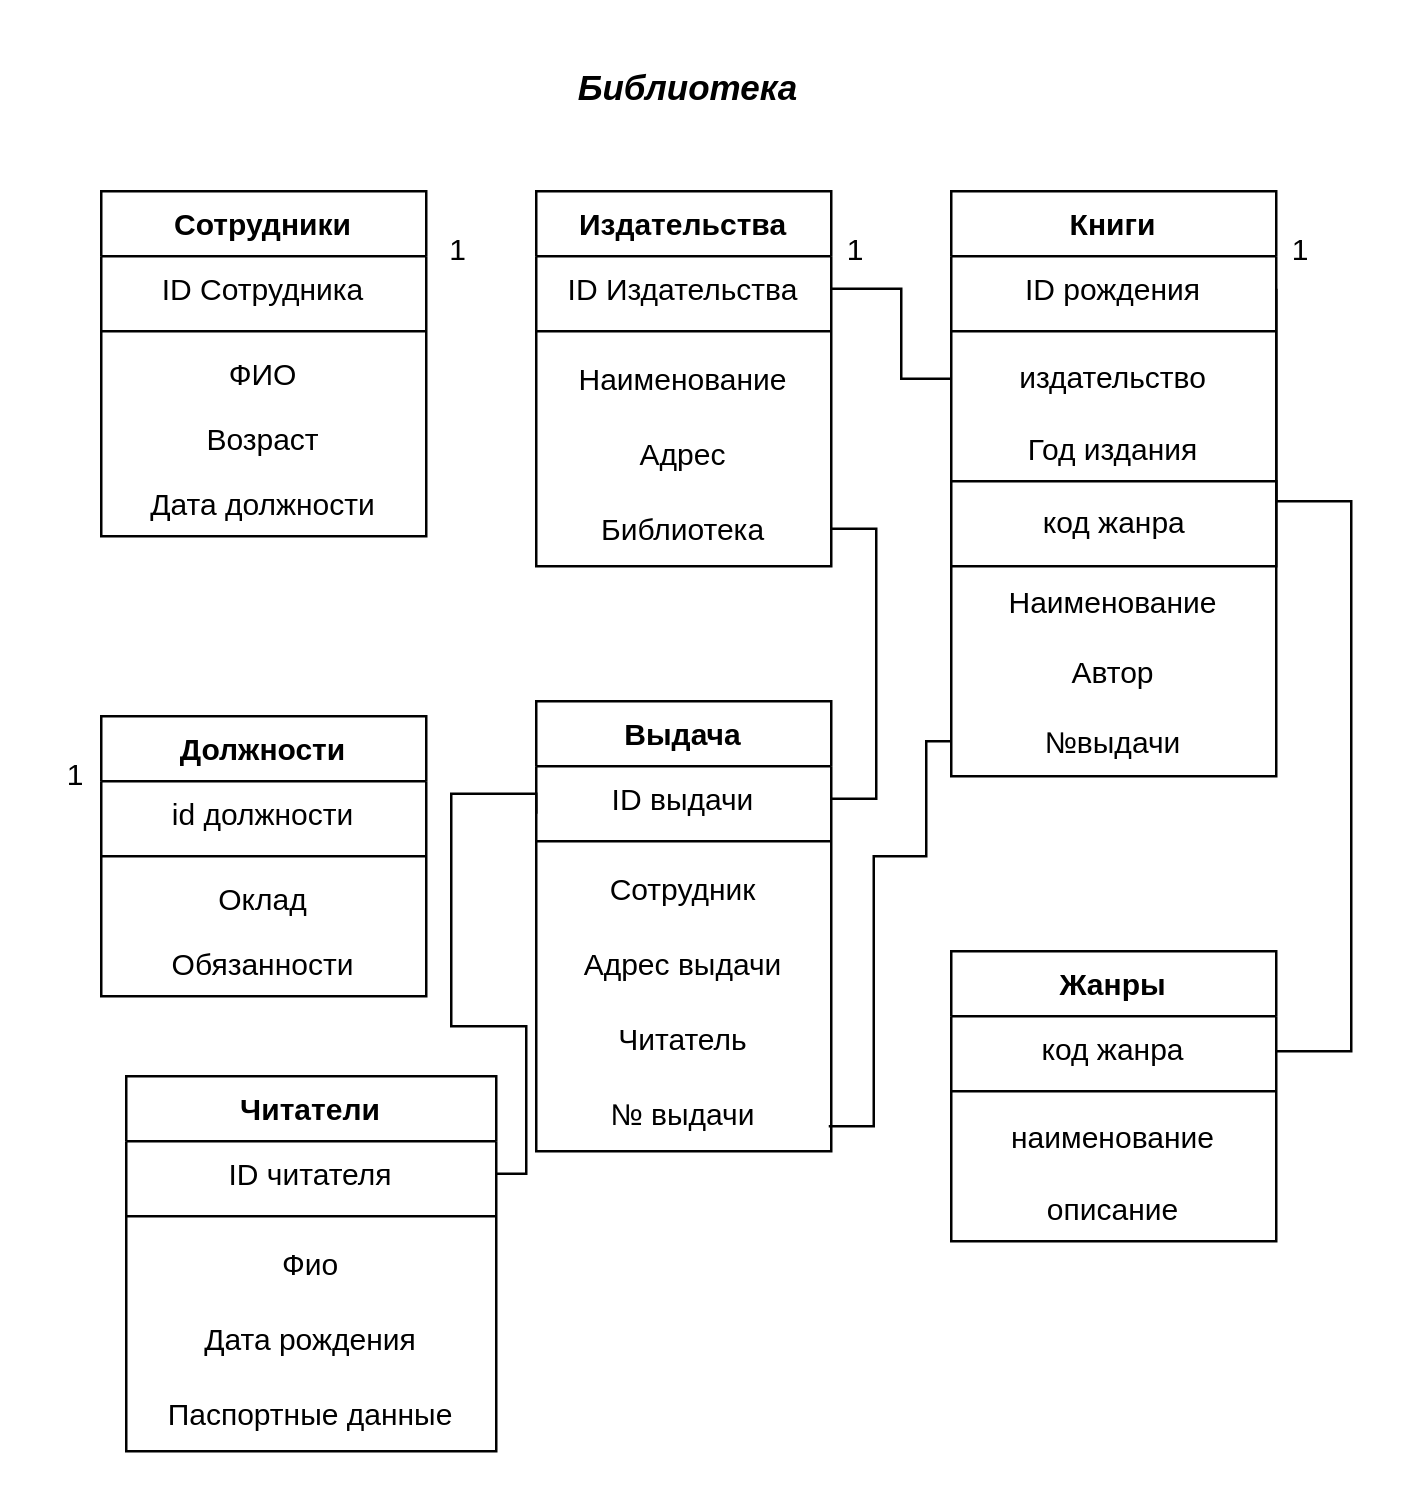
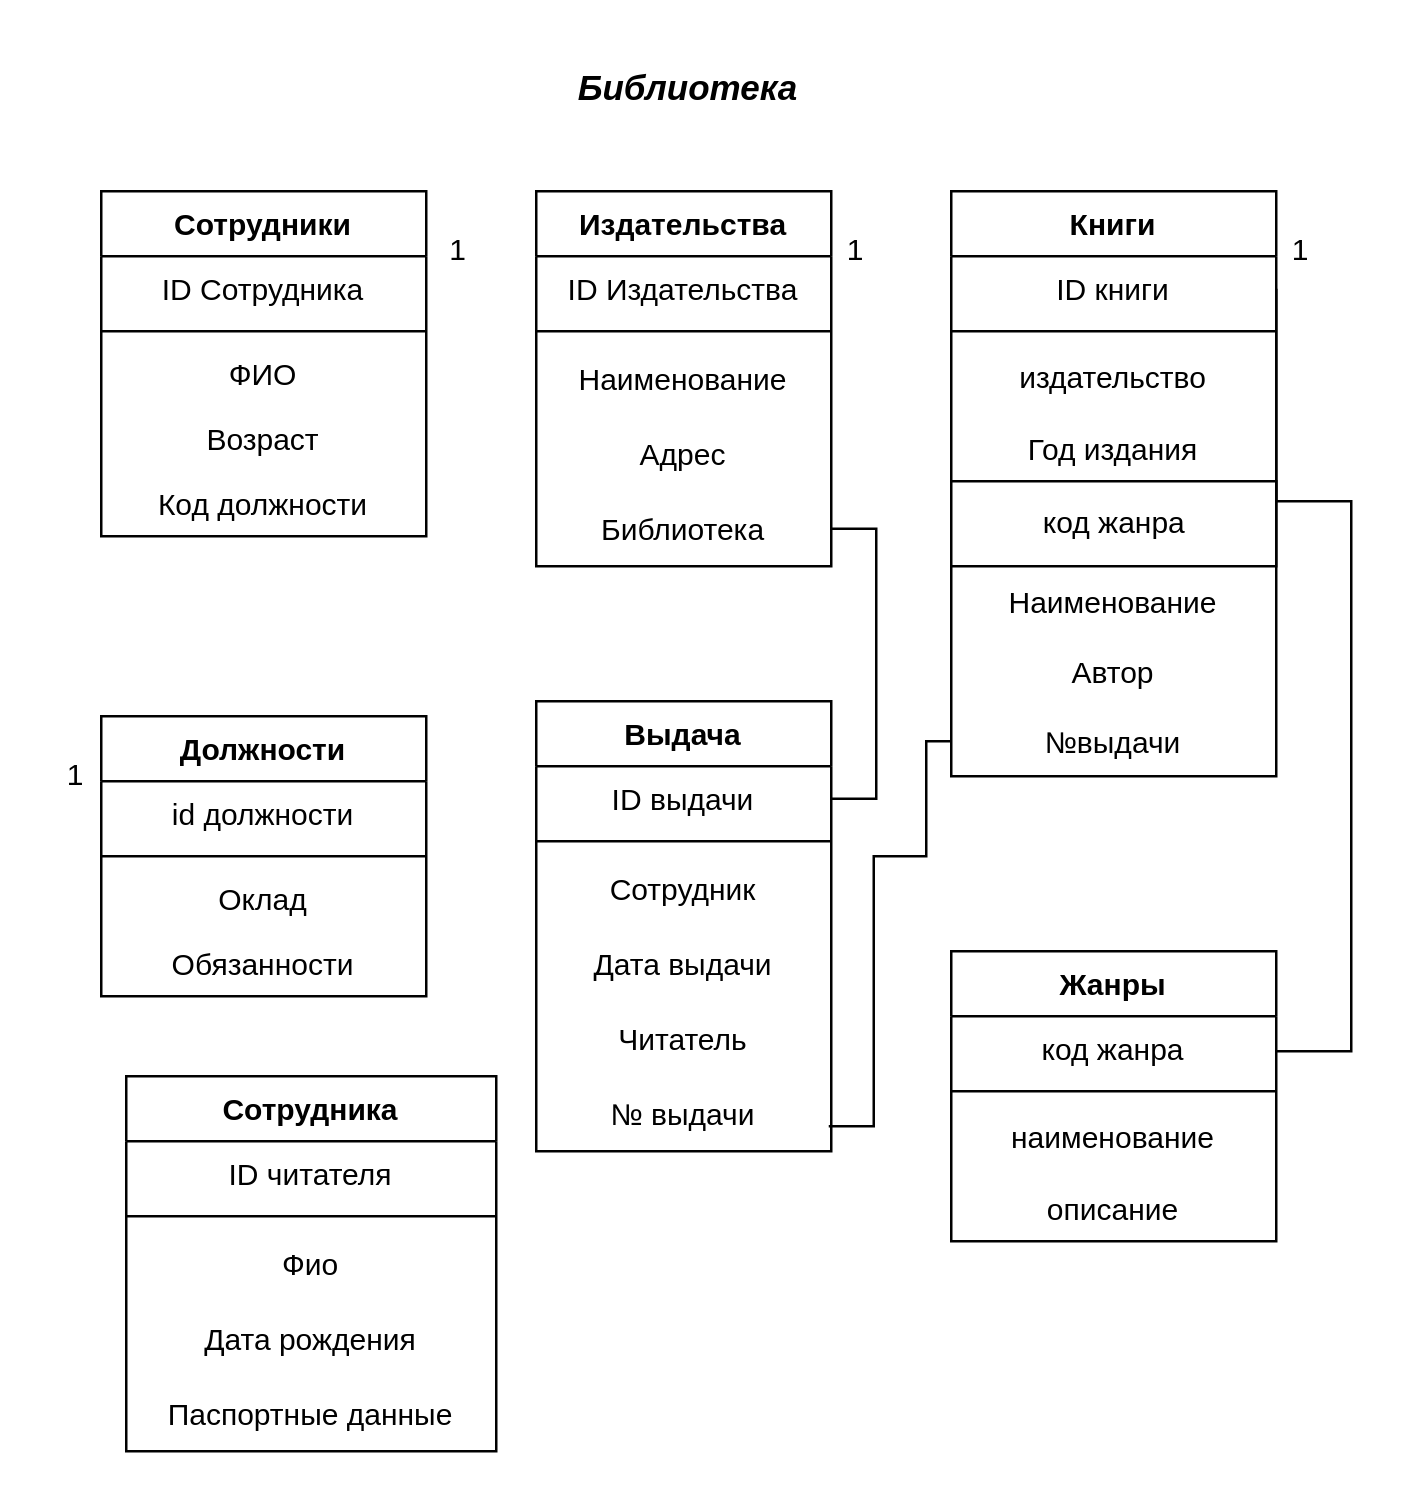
node "ID рождения": label "ID рождения" -> "ID книги"
edge "ID Издательства" -- "издательство": removed
node "Дата должности": label "Дата должности" -> "Код должности"
node "Адрес выдачи": label "Адрес выдачи" -> "Дата выдачи"
edge "Выдача" -- "ID читателя": removed
node "Читатели": label "Читатели" -> "Сотрудника"
